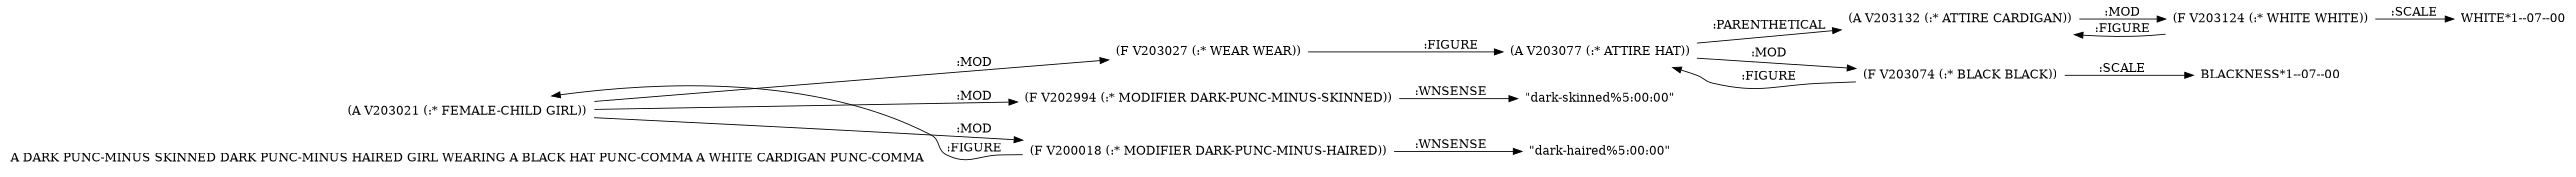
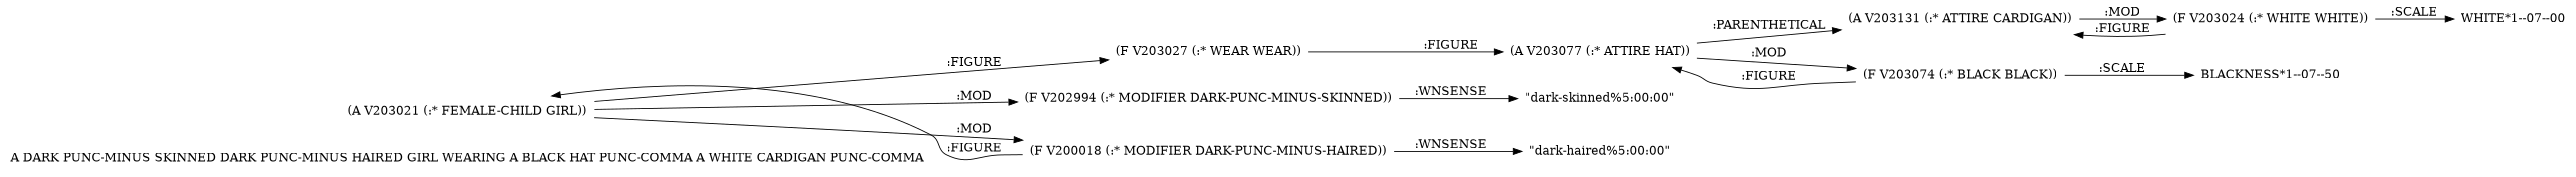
node "(A V203132 (:* ATTIRE CARDIGAN))": label "(A V203132 (:* ATTIRE CARDIGAN))" -> "(A V203131 (:* ATTIRE CARDIGAN))"
node "(F V203124 (:* WHITE WHITE))": label "(F V203124 (:* WHITE WHITE))" -> "(F V203024 (:* WHITE WHITE))"
edge "(A V203021 (:* FEMALE-CHILD GIRL))" -> "(F V203027 (:* WEAR WEAR))": label ":MOD" -> ":FIGURE"
node "BLACKNESS*1--07--00": label "BLACKNESS*1--07--00" -> "BLACKNESS*1--07--50"
